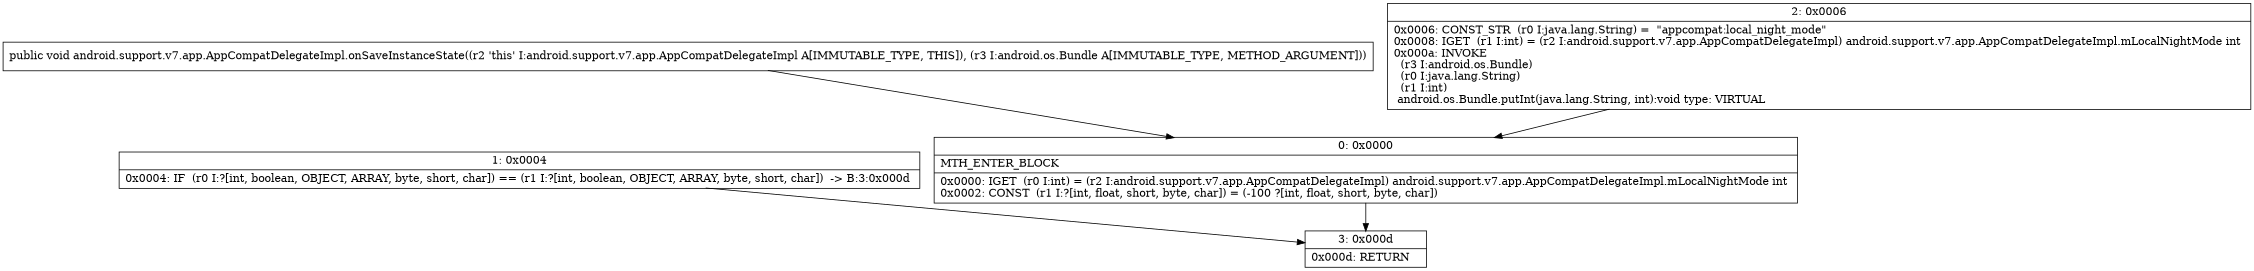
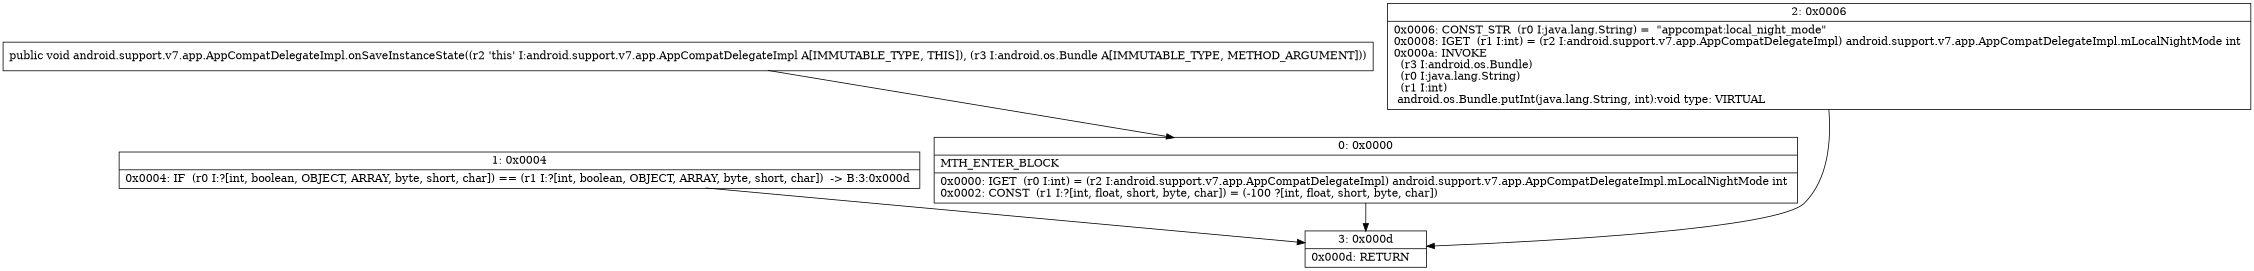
edge "2: 0x0006" -> "0: 0x0000": now "2: 0x0006" -> "3: 0x000d"
